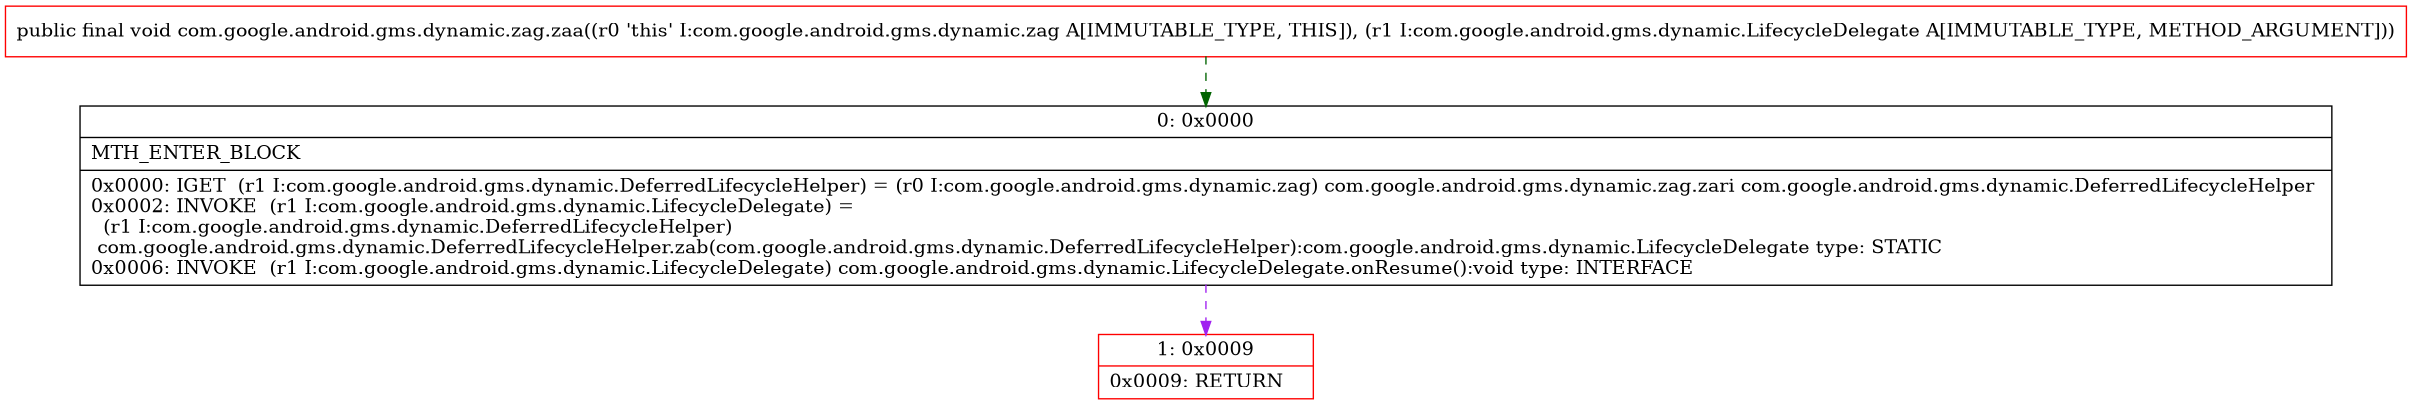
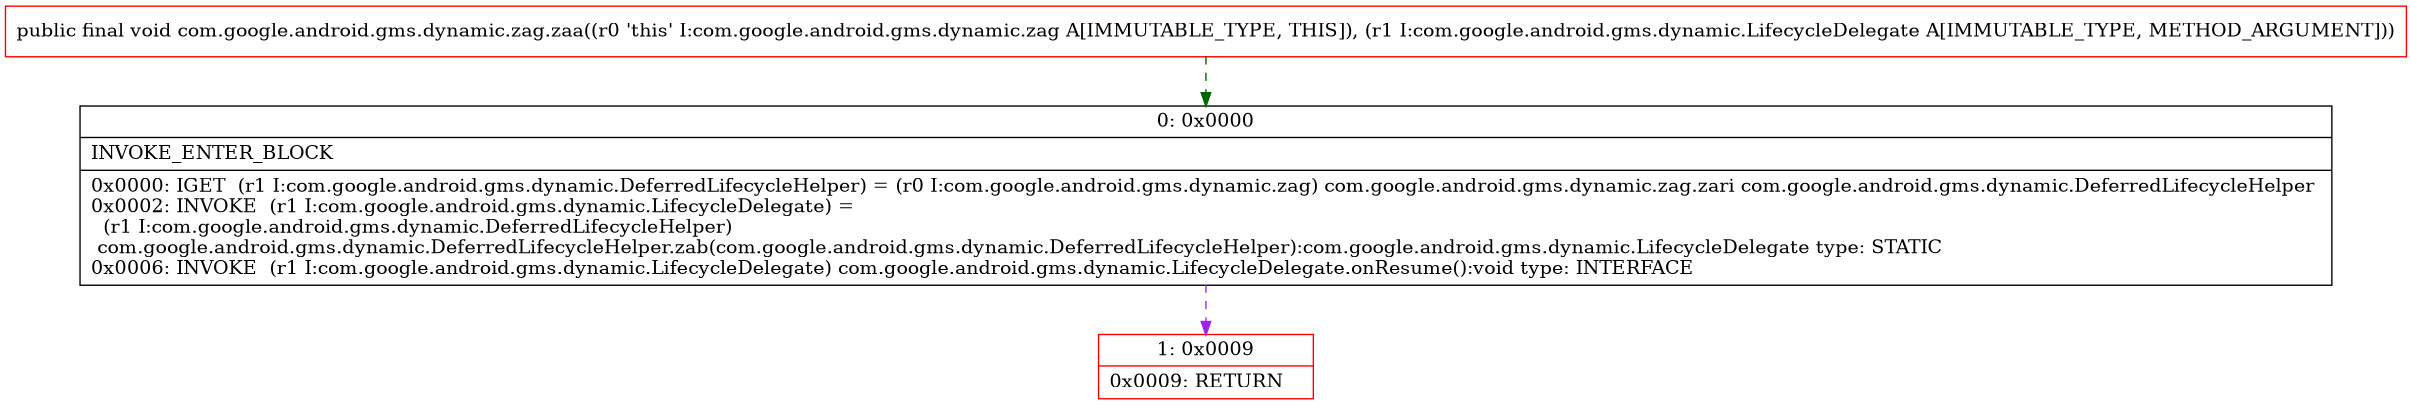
node "0: 0x0000": text "MTH_ENTER_BLOCK" -> "INVOKE_ENTER_BLOCK"
